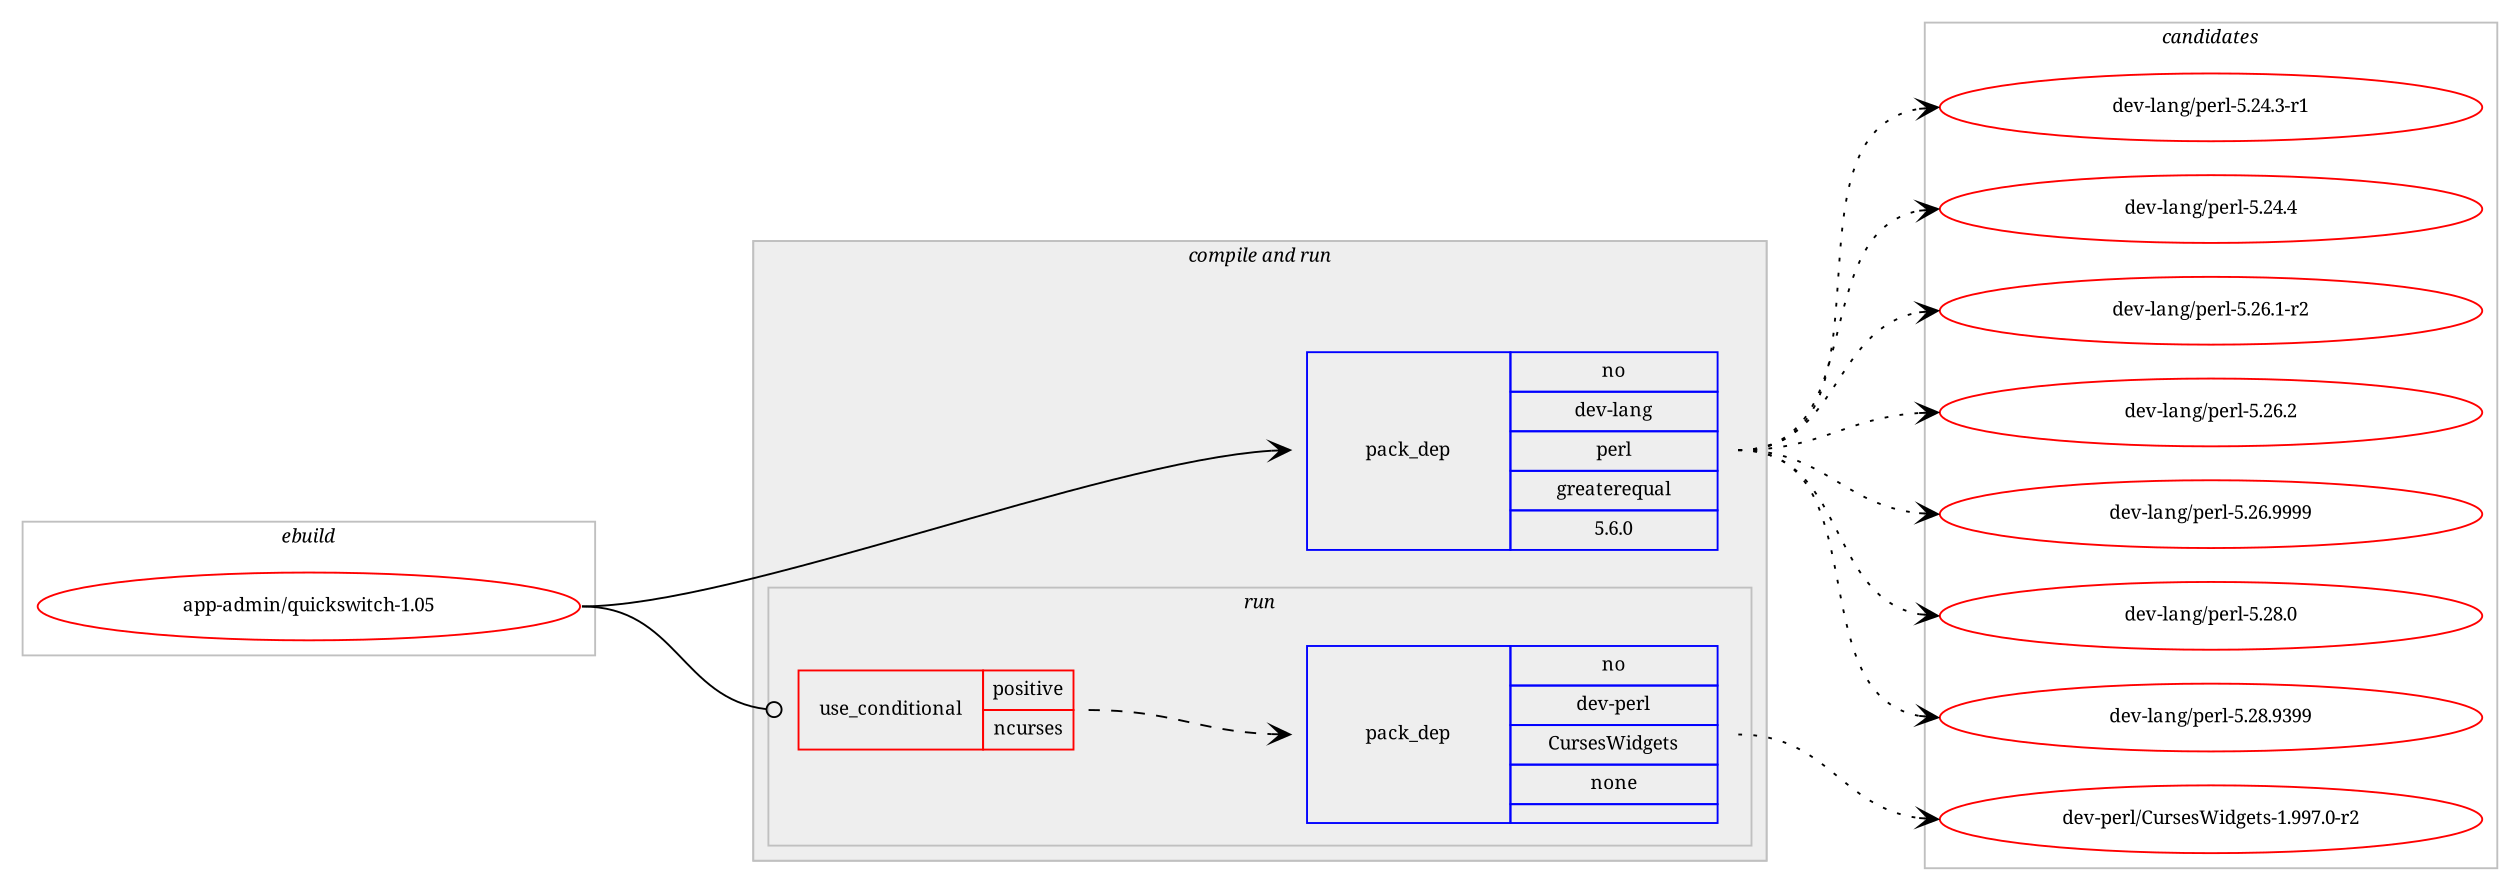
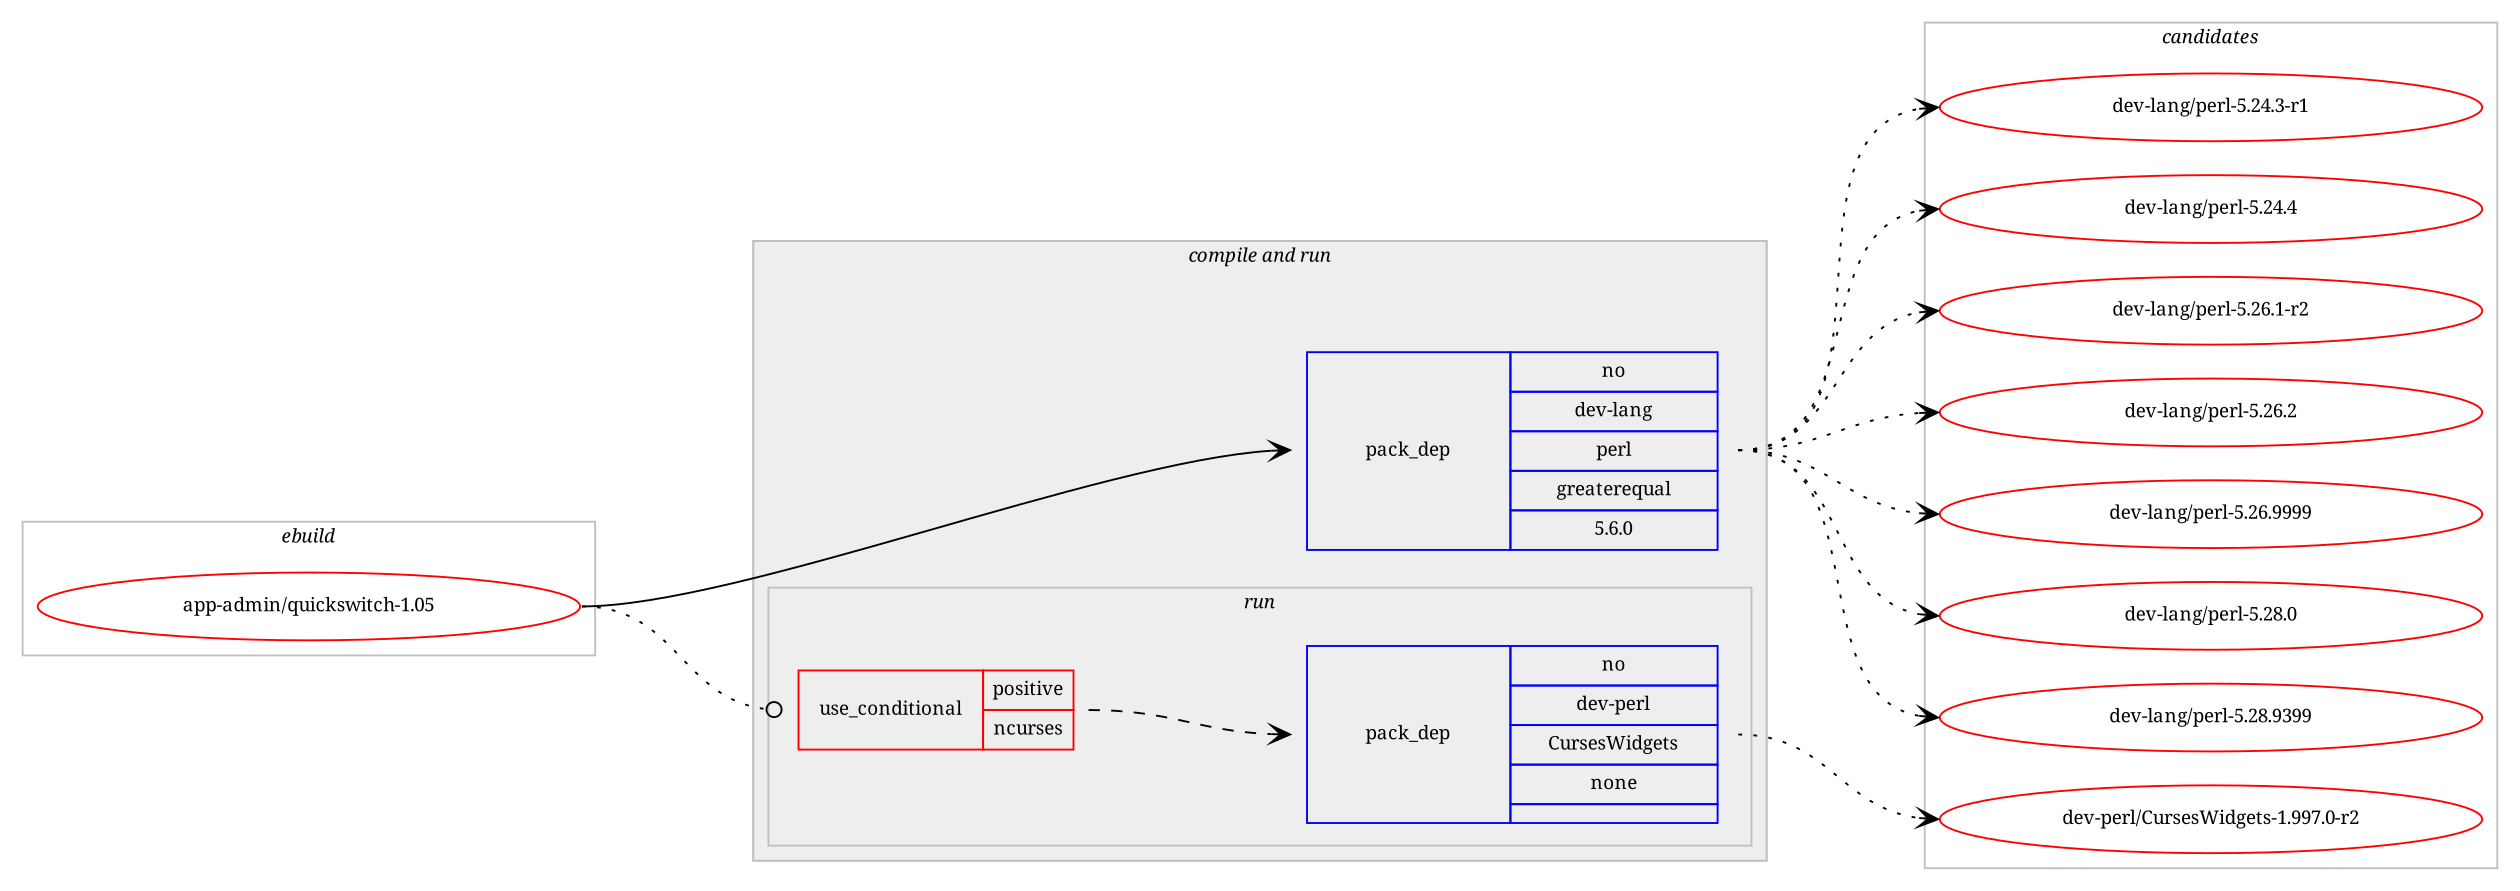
edge "app-admin/quickswitch-1.05" -> "use_conditional": style solid -> dotted
